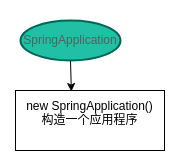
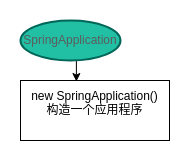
node "new SpringApplication() 构造一个应用程序": moved (90, 121) -> (95, 111)
